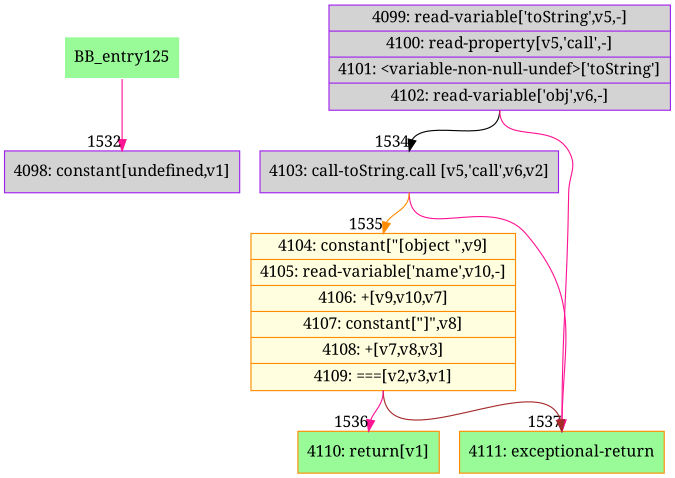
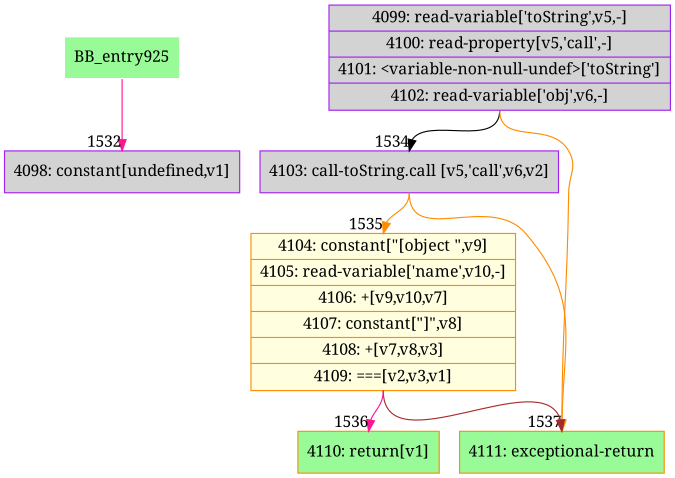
node "BB_entry125": label "BB_entry125" -> "BB_entry925"
edge "4099: read-variable['toString',v5,-]" -> "4111: exceptional-return": color deeppink -> darkorange
edge "4103: call-toString.call [v5,'call',v6,v2]" -> "4111: exceptional-return": color deeppink -> darkorange
